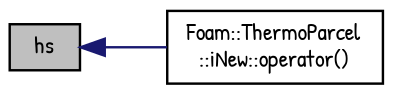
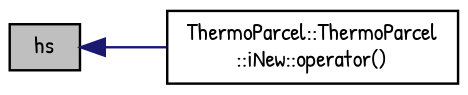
node "Foam::ThermoParcel ::iNew::operator()": label "Foam::ThermoParcel ::iNew::operator()" -> "ThermoParcel::ThermoParcel ::iNew::operator()"
